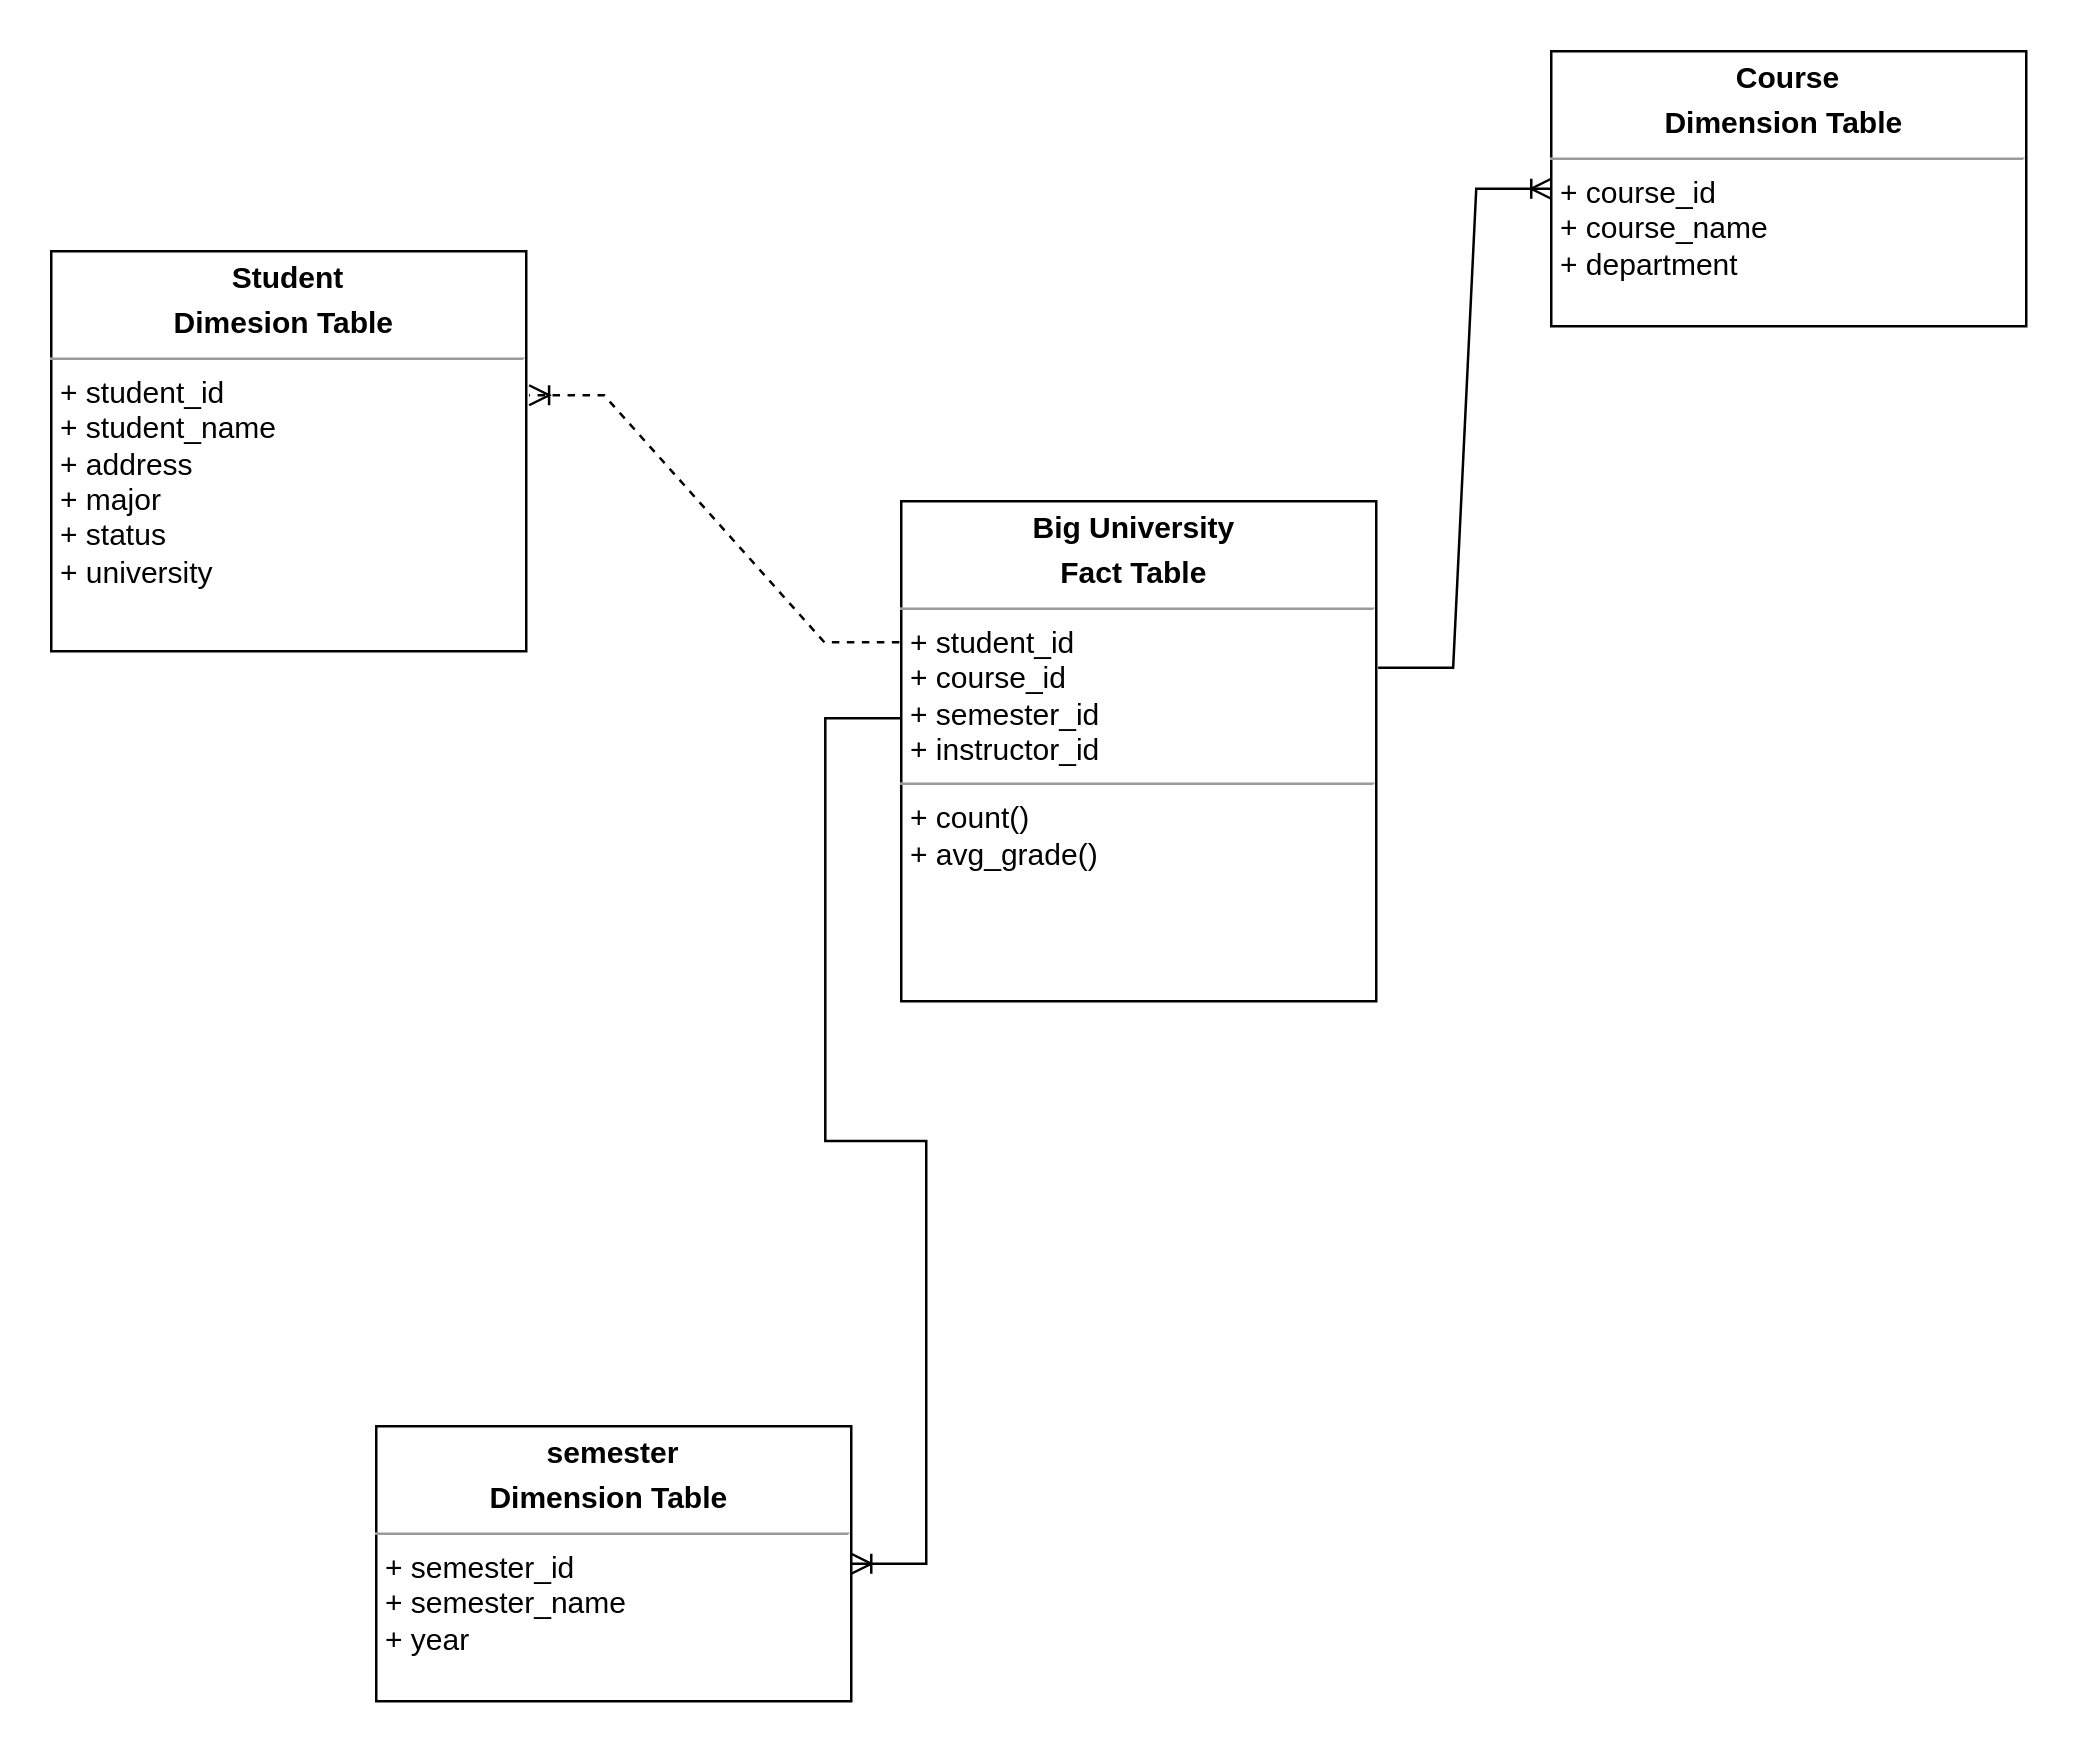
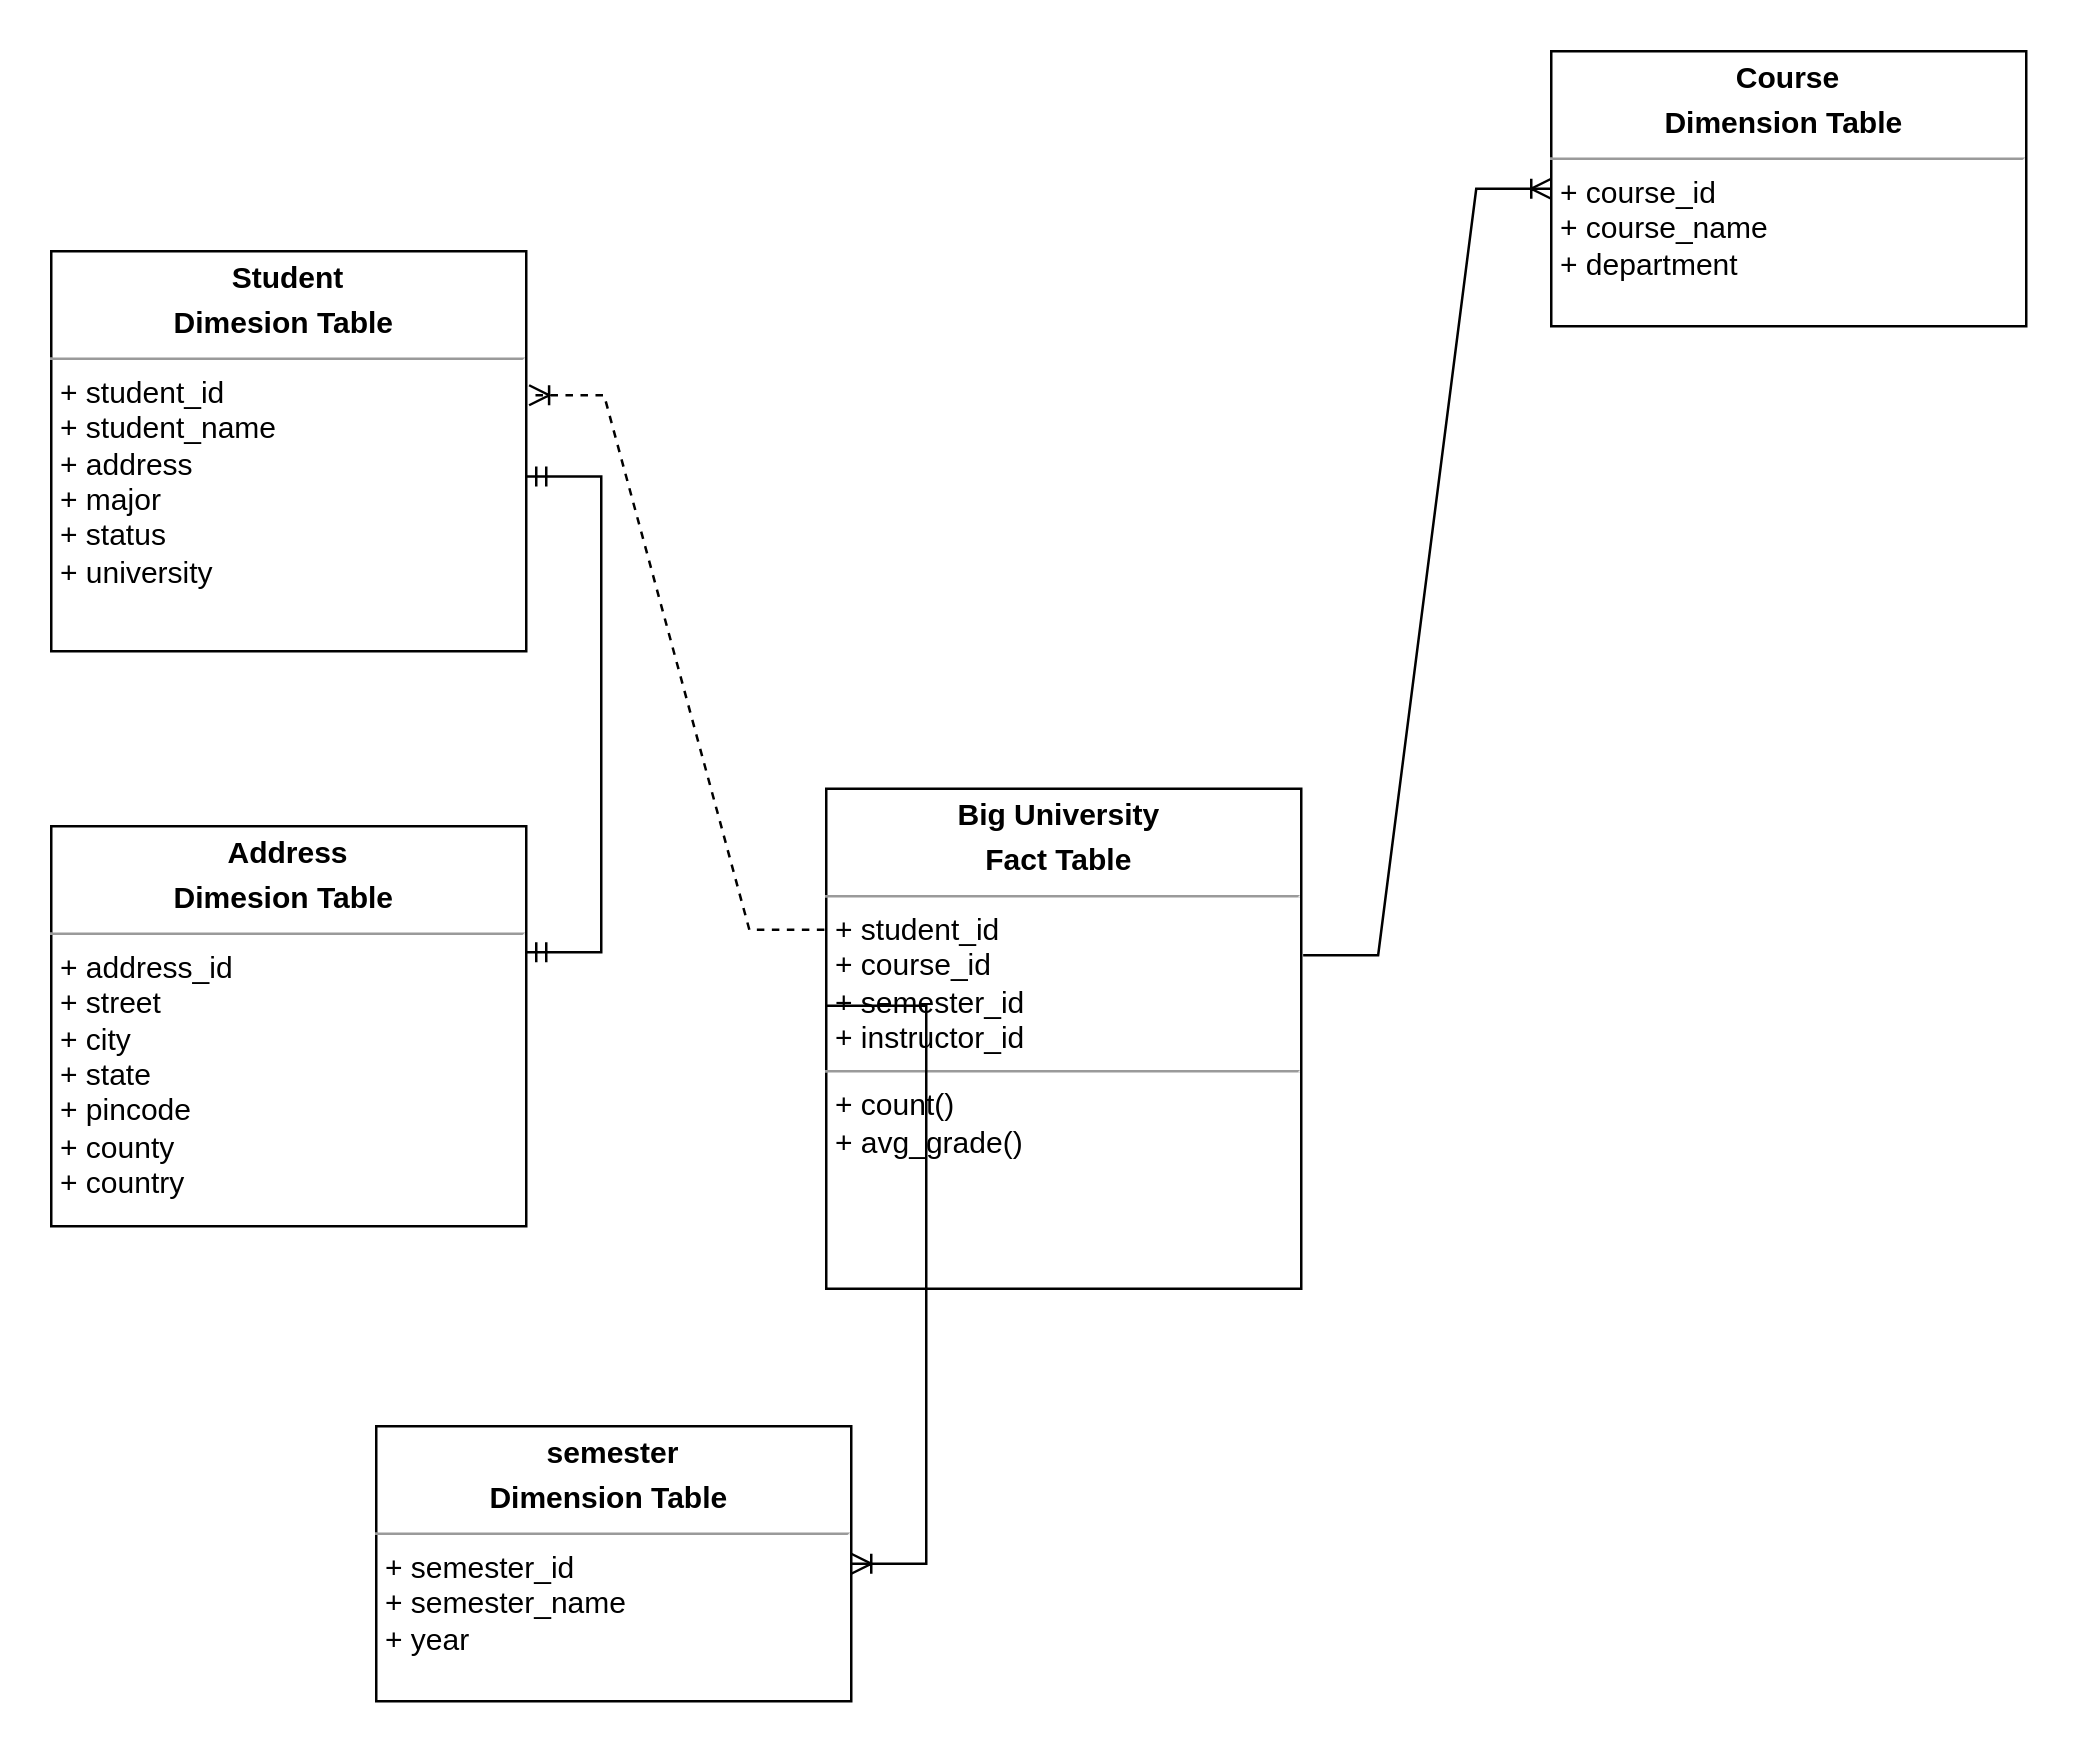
edge "Student Dimesion Table + student_id + student_name + address + major + status + university" -- "Address Dimesion Table + address_id + street + city + state + pincode + county + country": added
node "Big University Fact Table + student_id + course_id + semester_id + instructor_id + count() + avg_grade()": moved (1139, 751) -> (1064, 1039)
node "Address Dimesion Table + address_id + street + city + state + pincode + county + country": added
